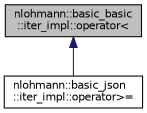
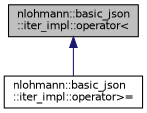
node "nlohmann::basic_basic ::iter_impl::operator<": label "nlohmann::basic_basic ::iter_impl::operator<" -> "nlohmann::basic_json ::iter_impl::operator<"
